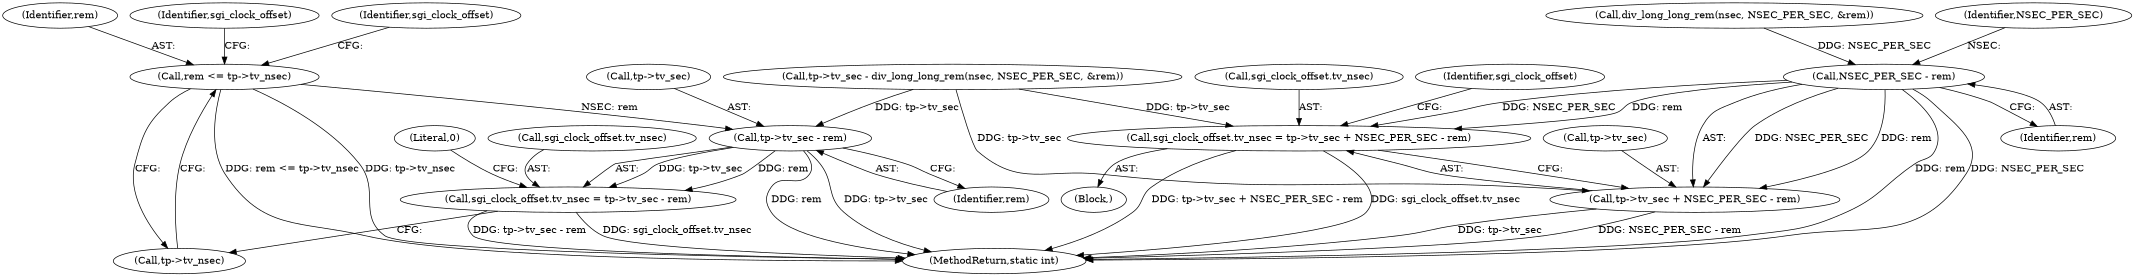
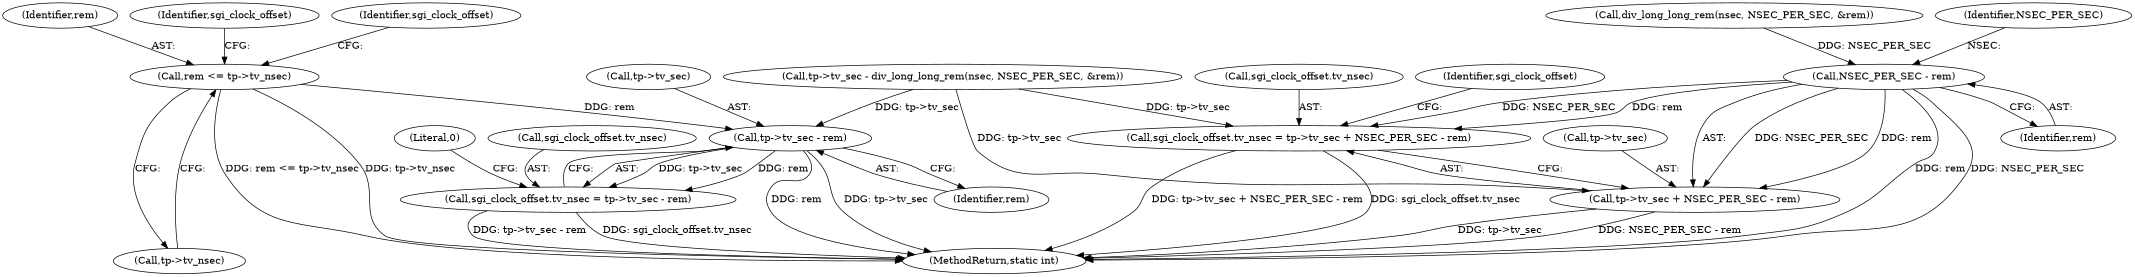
edge "(Call,rem <= tp->tv_nsec)" -> "(Call,tp->tv_sec - rem)": label "NSEC: rem" -> "DDG: rem"
node "(Block,)": removed
edge "(Call,sgi_clock_offset.tv_nsec = tp->tv_sec - rem)" -> "(Call,tp->tv_nsec)": now "(Call,sgi_clock_offset.tv_nsec = tp->tv_sec - rem)" -> "(Call,tp->tv_sec - rem)"
